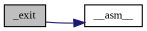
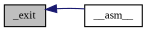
edge "_exit" -> "__asm__": reversed
